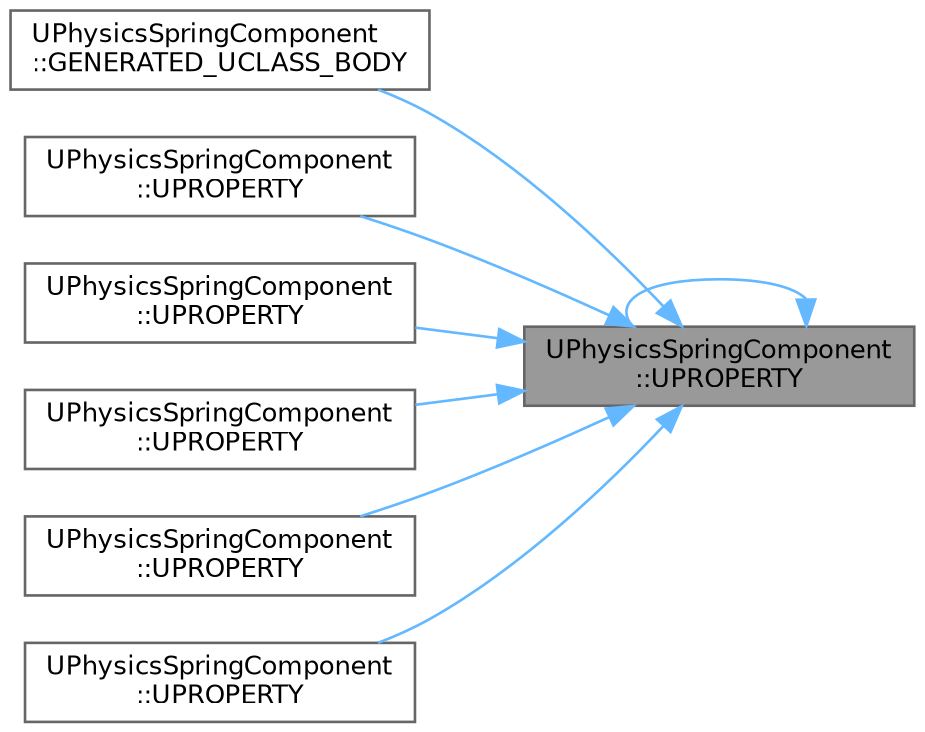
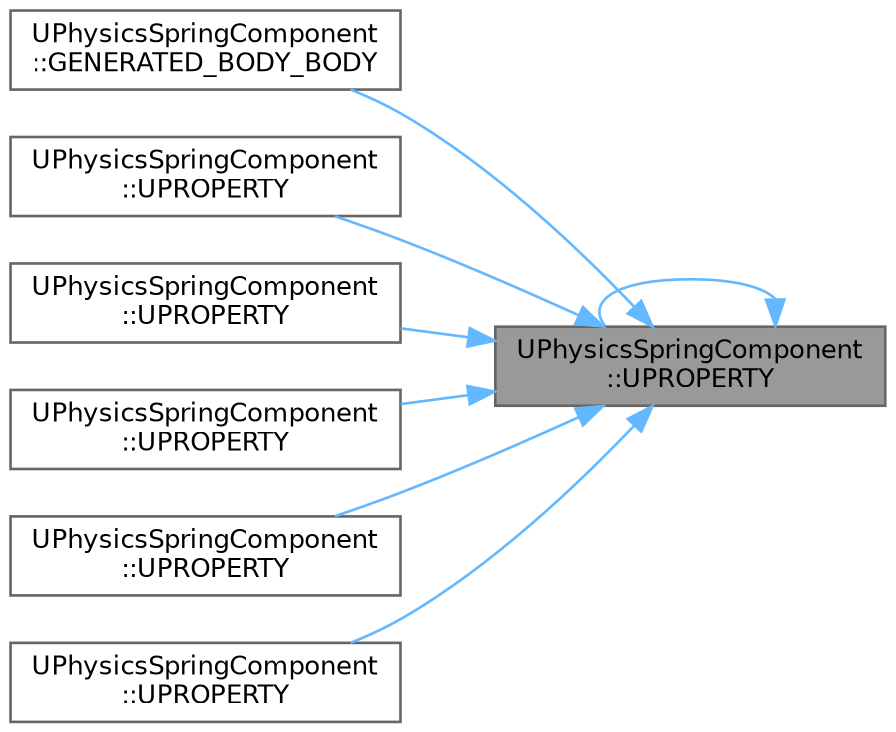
node "UPhysicsSpringComponent ::GENERATED_UCLASS_BODY": label "UPhysicsSpringComponent ::GENERATED_UCLASS_BODY" -> "UPhysicsSpringComponent ::GENERATED_BODY_BODY"
